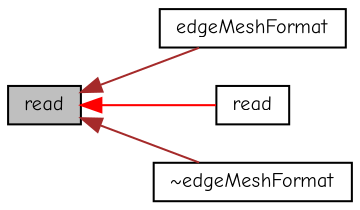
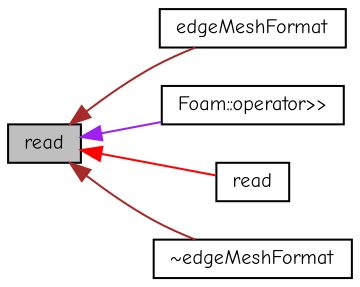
node "Foam::operator>>": added
